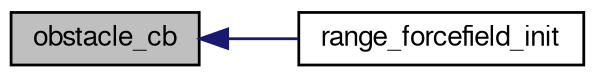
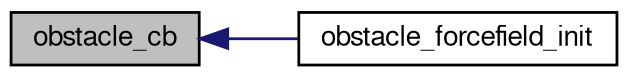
node "range_forcefield_init": label "range_forcefield_init" -> "obstacle_forcefield_init"
